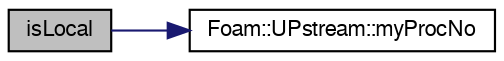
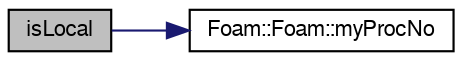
node "Foam::UPstream::myProcNo": label "Foam::UPstream::myProcNo" -> "Foam::Foam::myProcNo"
